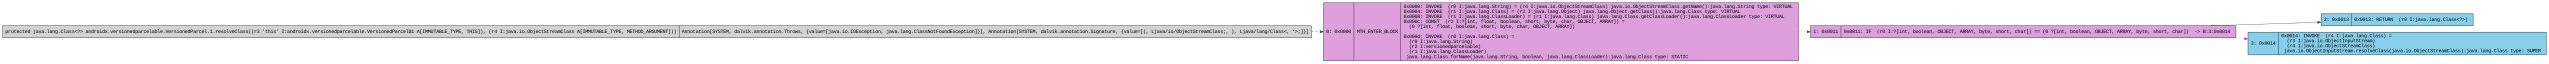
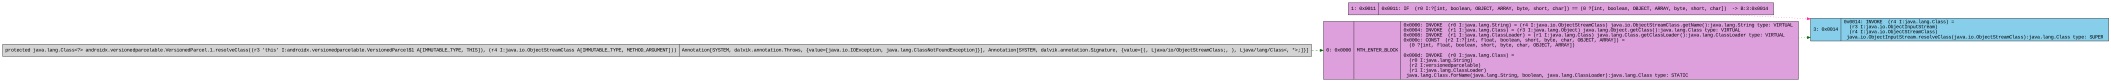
node "2: 0x0013": removed
edge "0: 0x0000" -> "1: 0x0011": now "0: 0x0000" -> "3: 0x0014"
